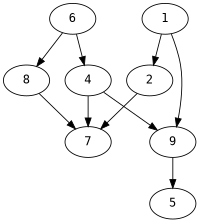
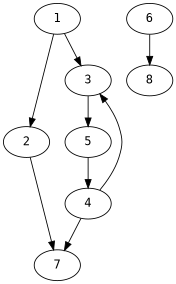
edge "6" -> "4": now "5" -> "4"
edge "8" -> "7": removed
node "9": label "9" -> "3"
